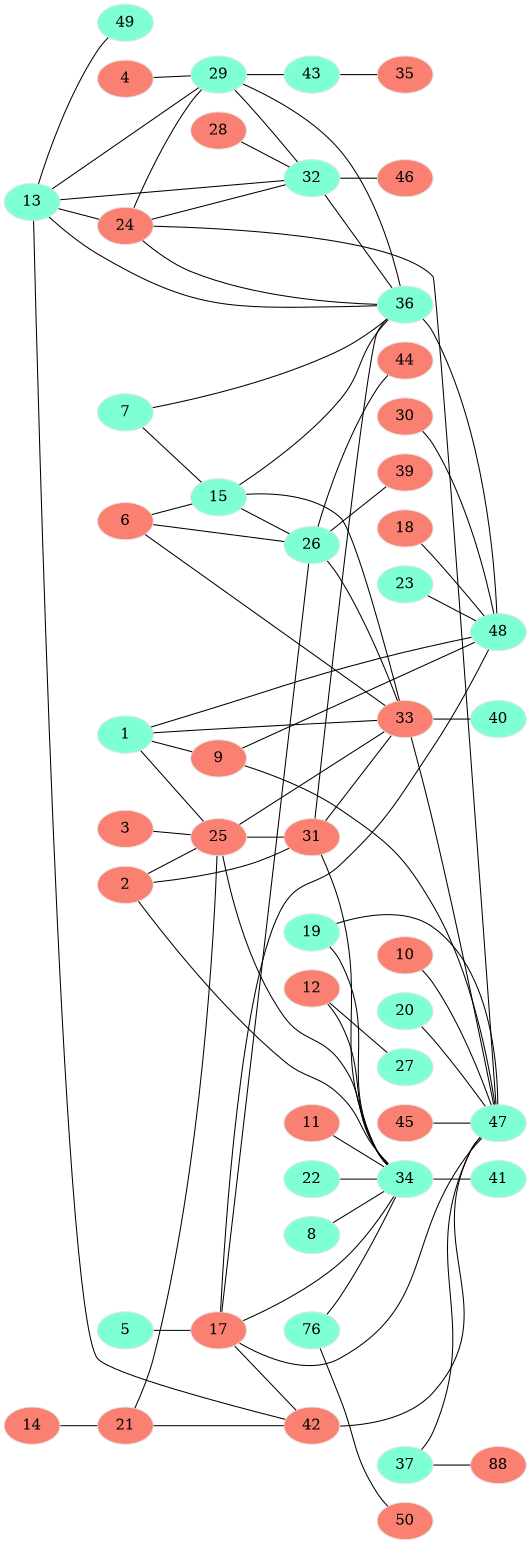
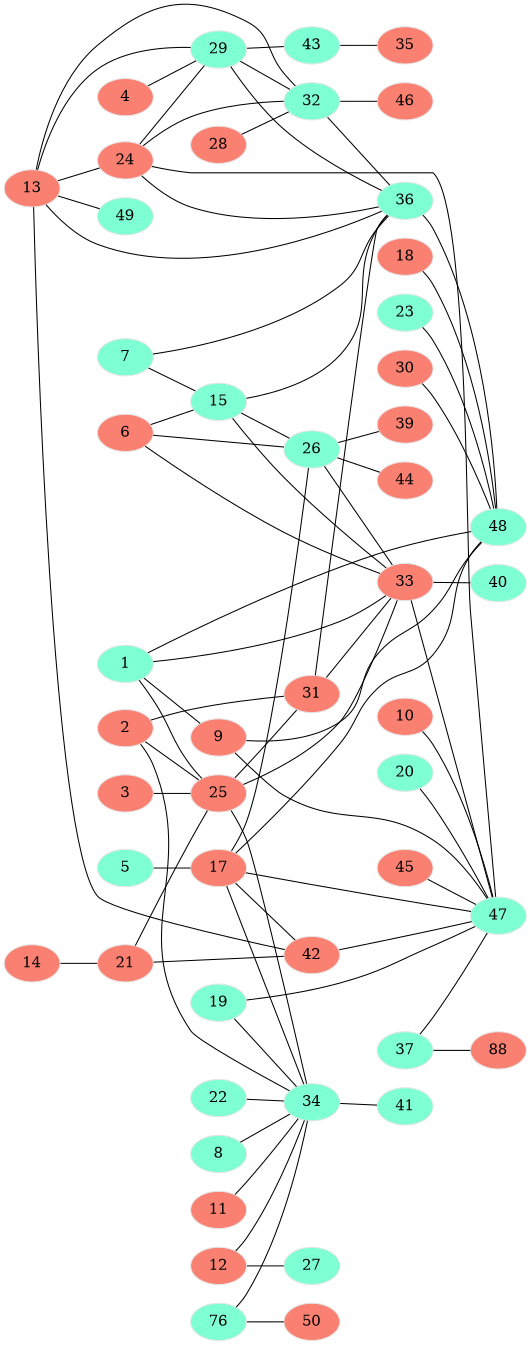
node "13": fillcolor aquamarine -> salmon
edge "31" -- "34": removed
